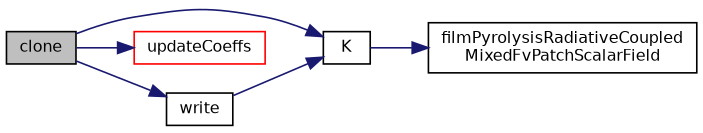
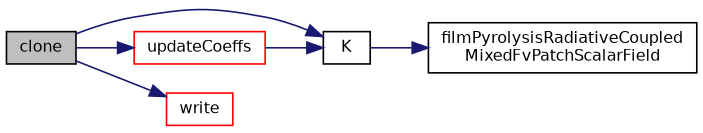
edge "write" -> "K": now "updateCoeffs" -> "K"
node "write": color black -> red
